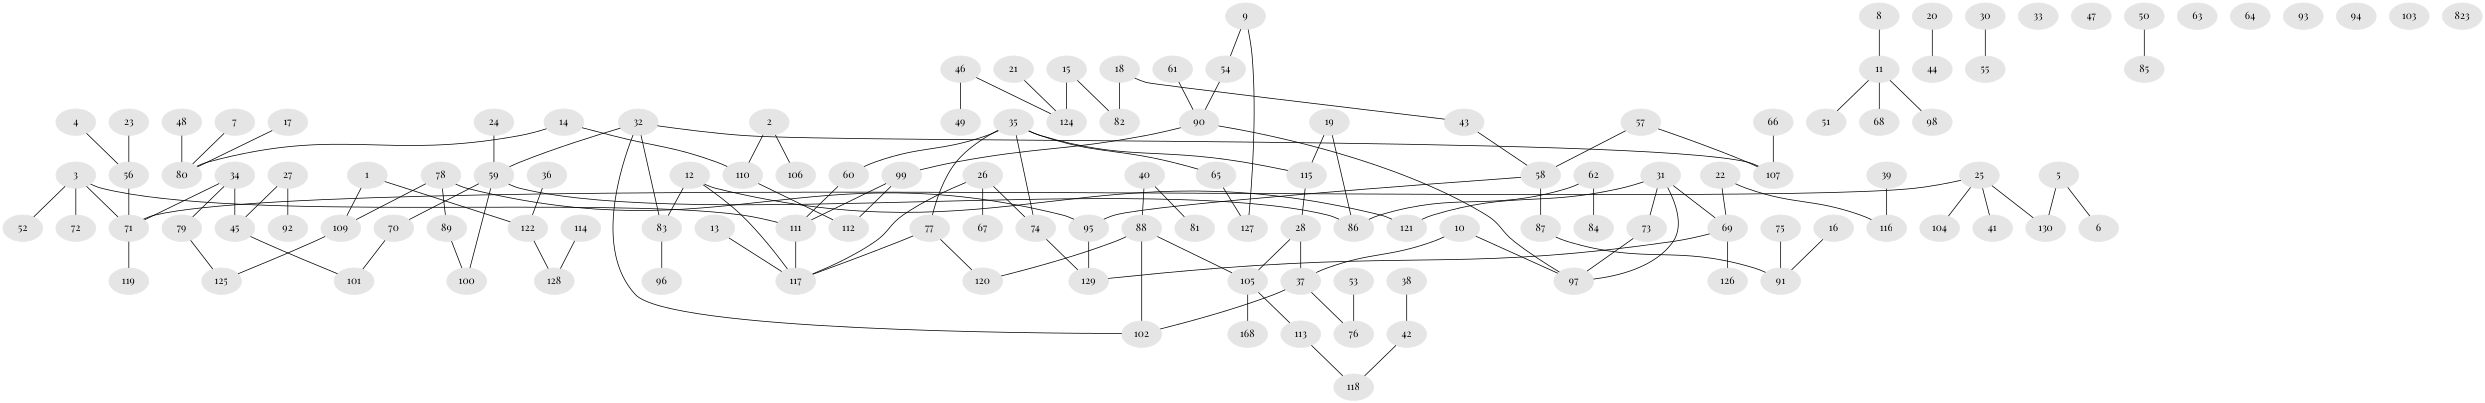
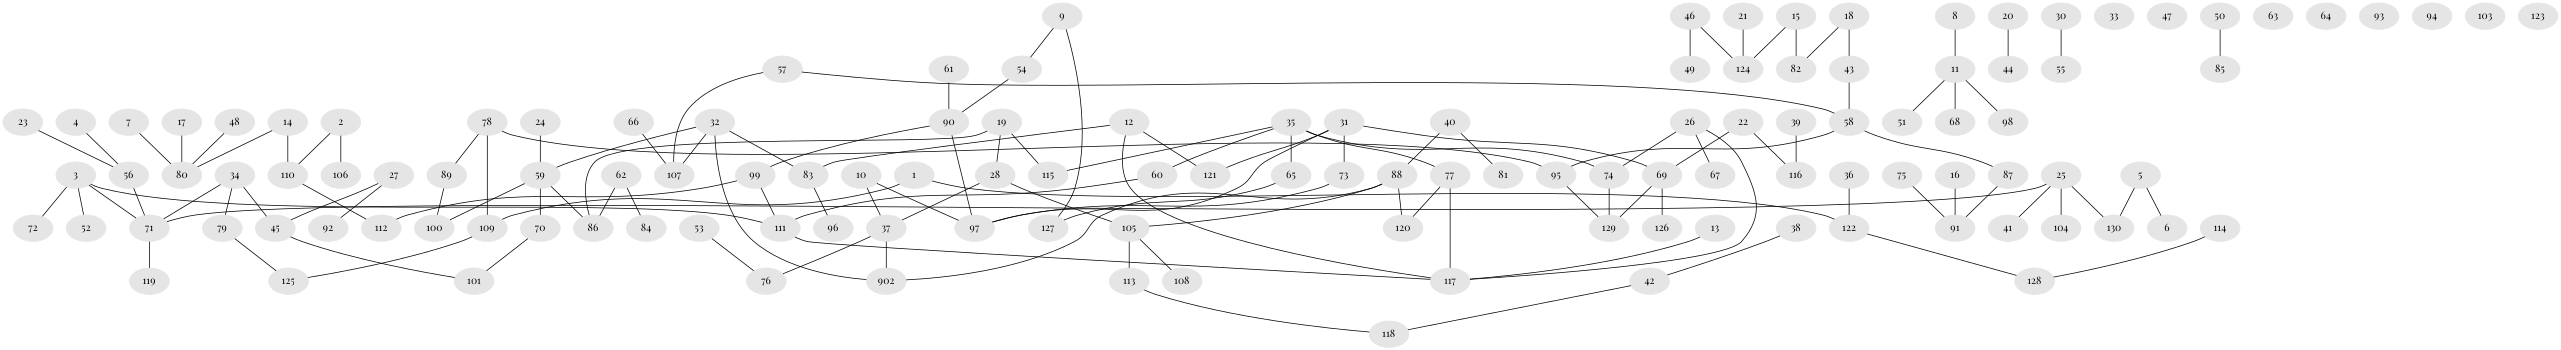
node "823": label "823" -> "123"
edge "115" -- "28": now "19" -- "28"
node "102": label "102" -> "902"
node "168": label "168" -> "108"
